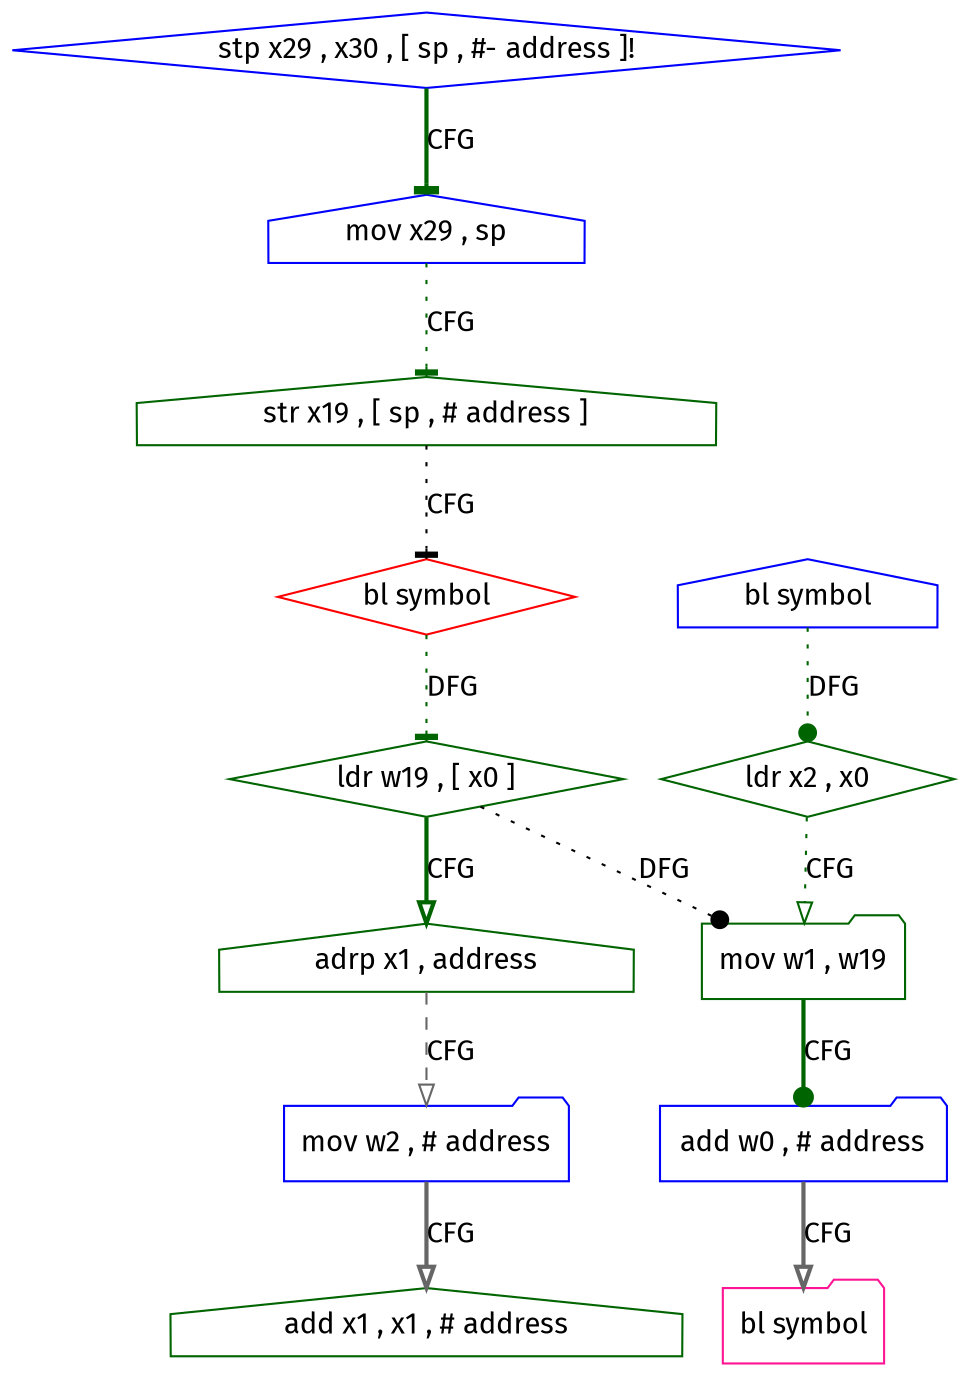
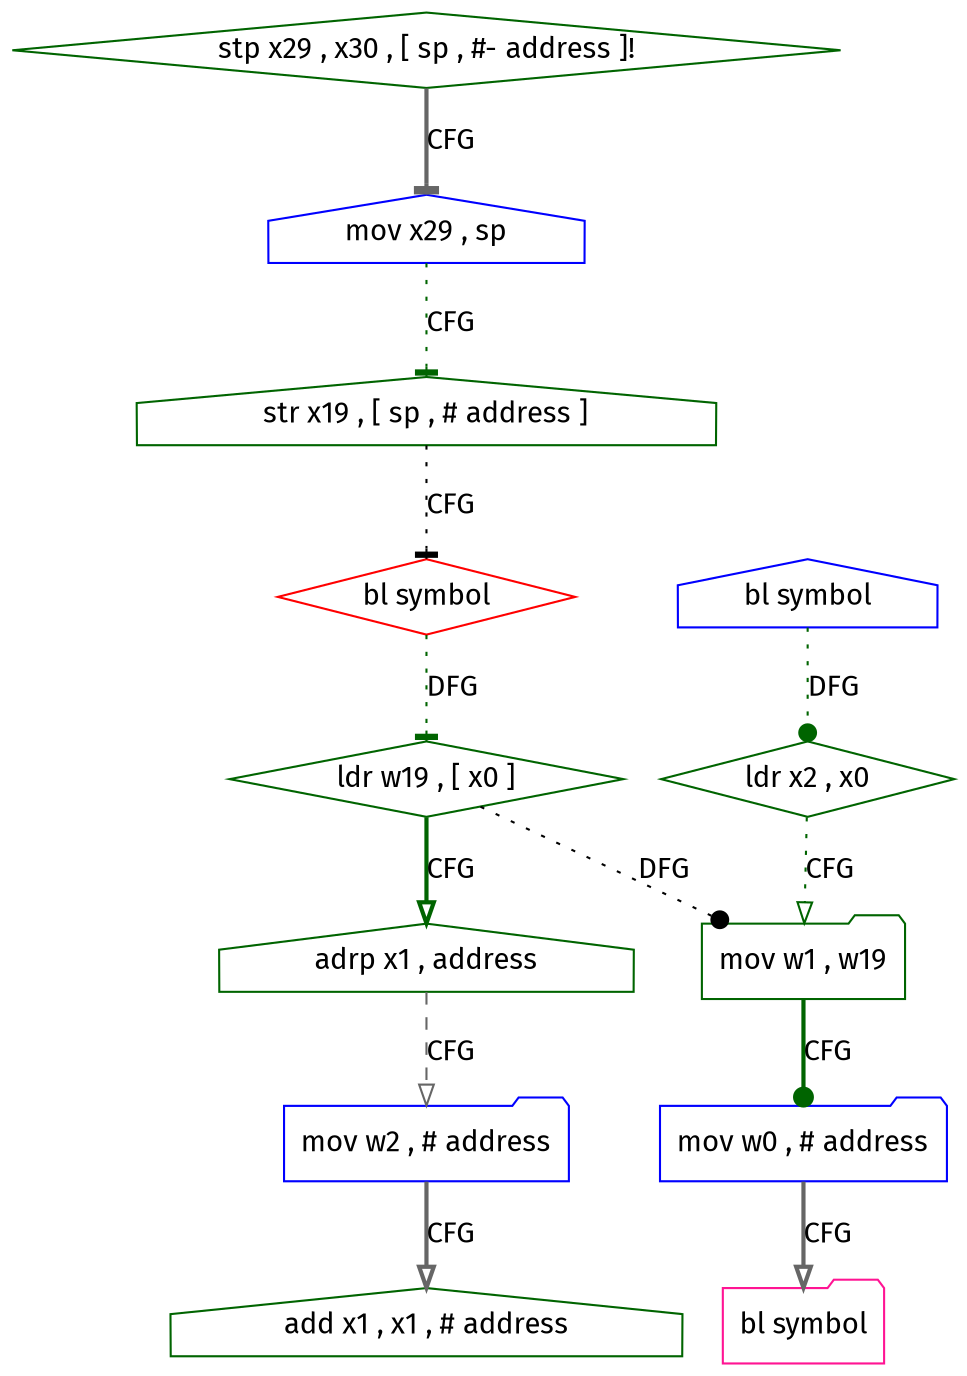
node "stp x29 , x30 , [ sp , #- address ]!": color blue -> darkgreen
edge "stp x29 , x30 , [ sp , #- address ]!" -> "mov x29 , sp": color darkgreen -> gray40
node "add w0 , # address": label "add w0 , # address" -> "mov w0 , # address"
